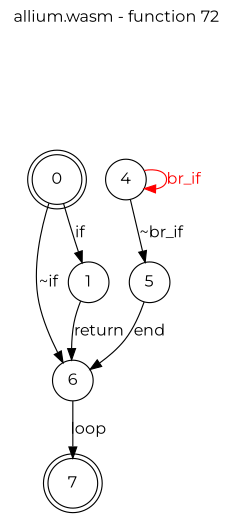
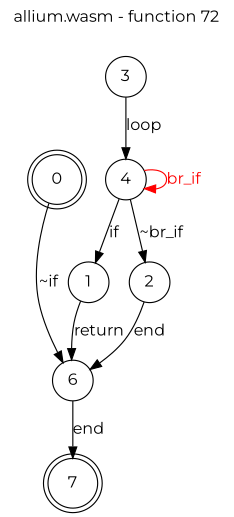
node "3": added
edge "0" -> "1": now "4" -> "1"
node "5": label "5" -> "2"
edge "6" -> "7": label "loop" -> "end"
